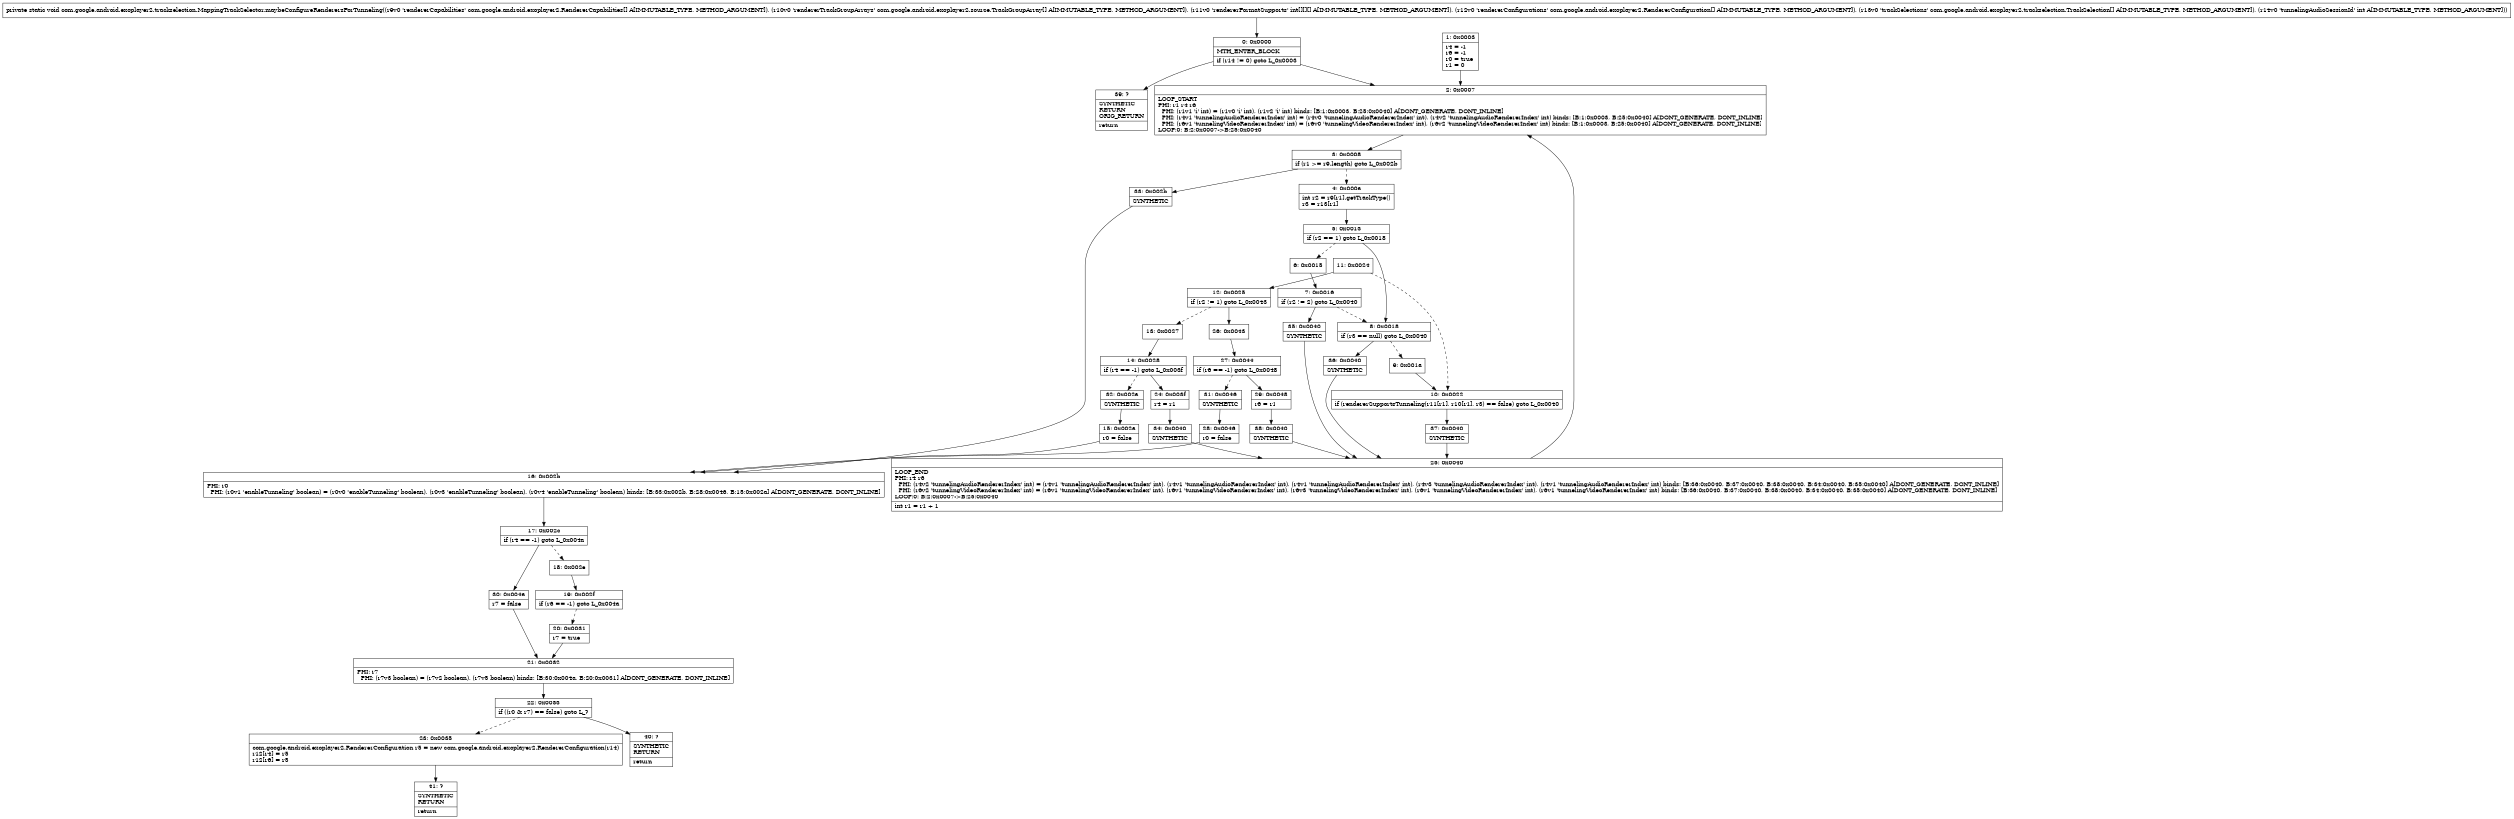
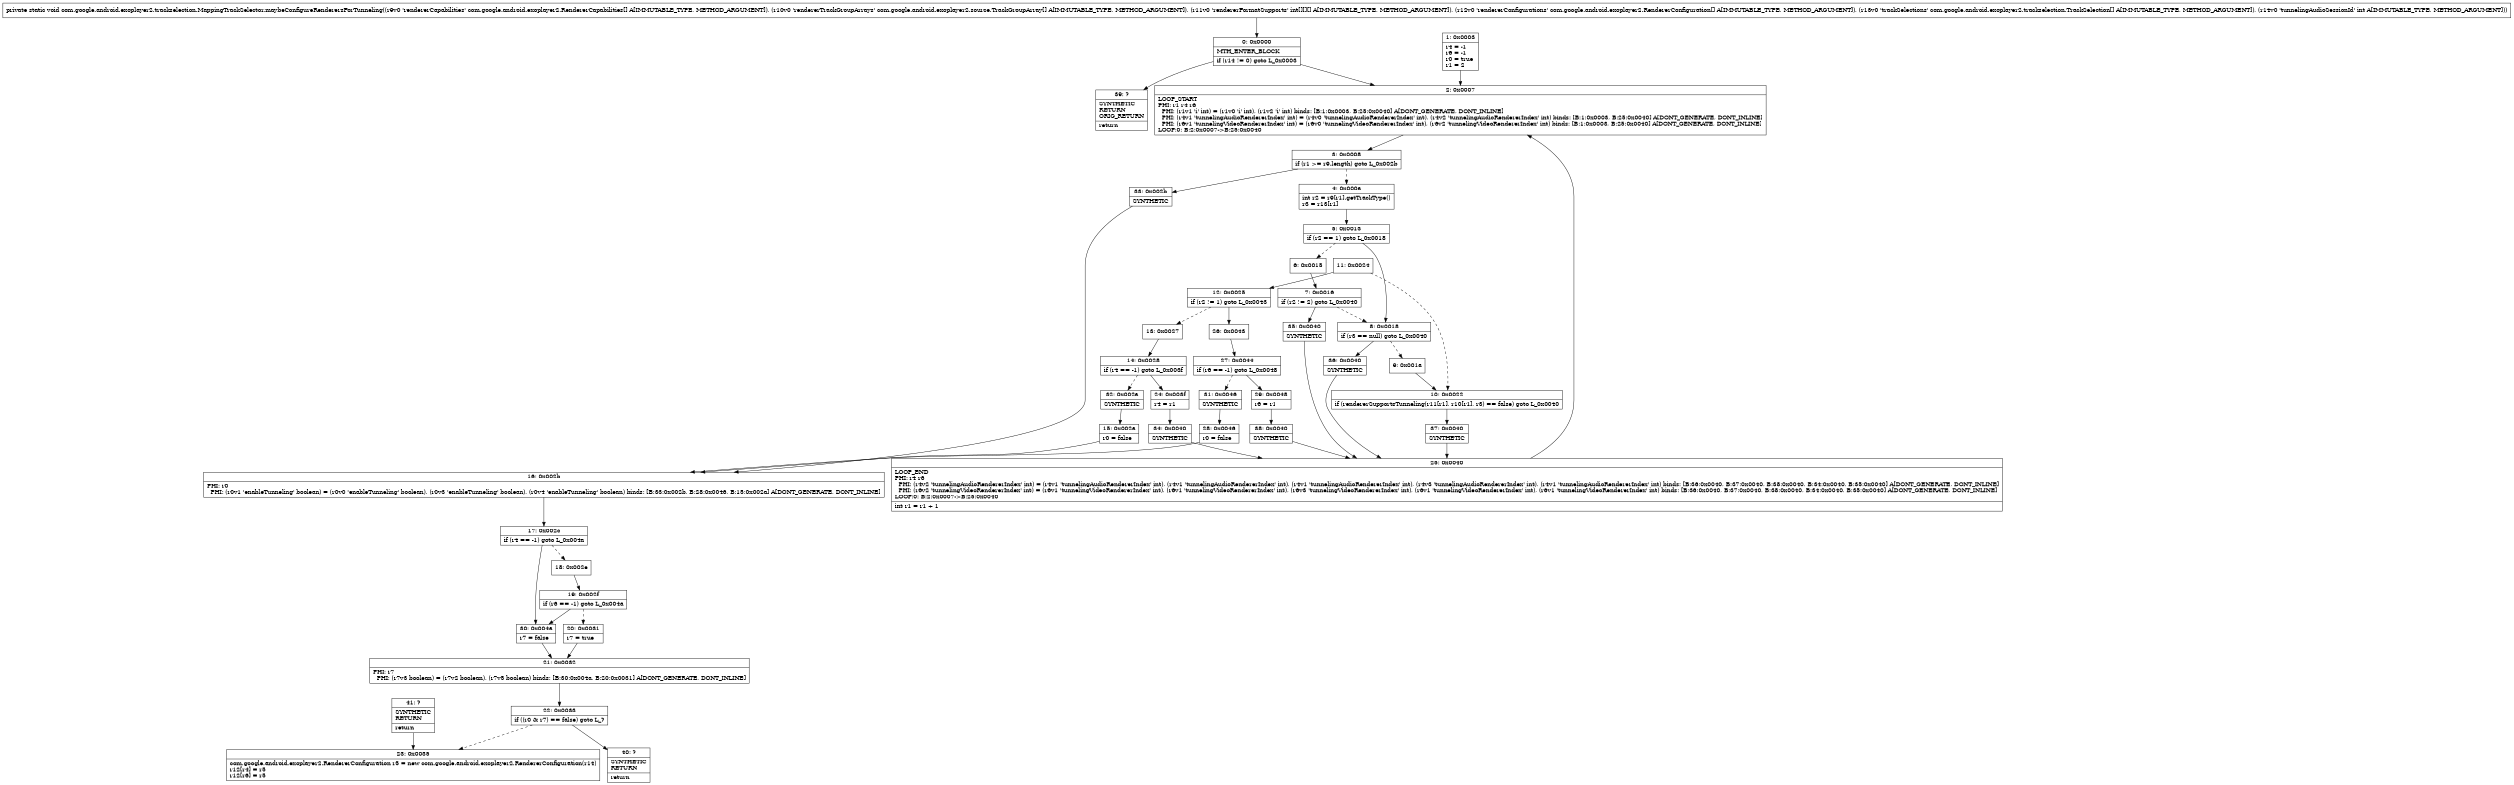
node "1: 0x0003": text "r1 = 0" -> "r1 = 2"
edge "19: 0x002f" -> "30: 0x004a": added
edge "23: 0x0035" -> "41: ?": reversed
